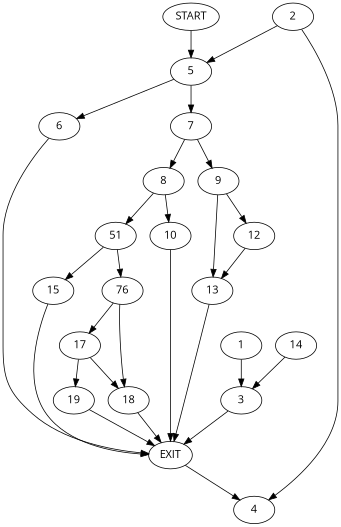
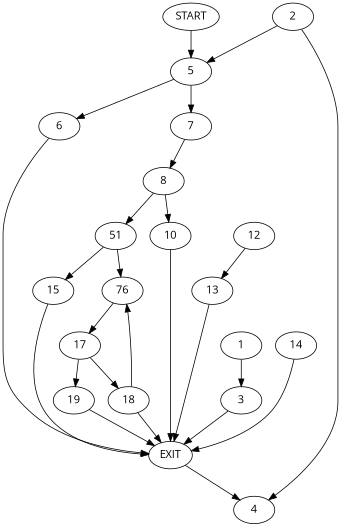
node "9": removed
edge "76" -> "18": reversed
edge "14" -> "3": now "14" -> "EXIT"
